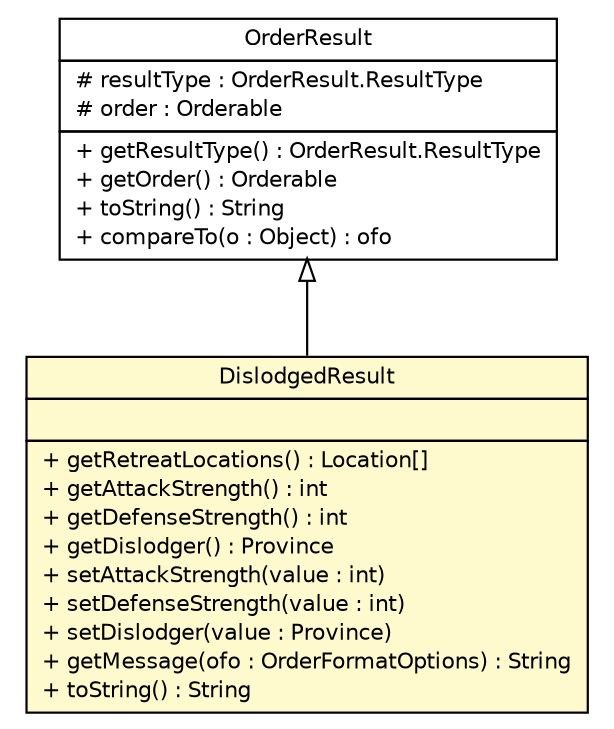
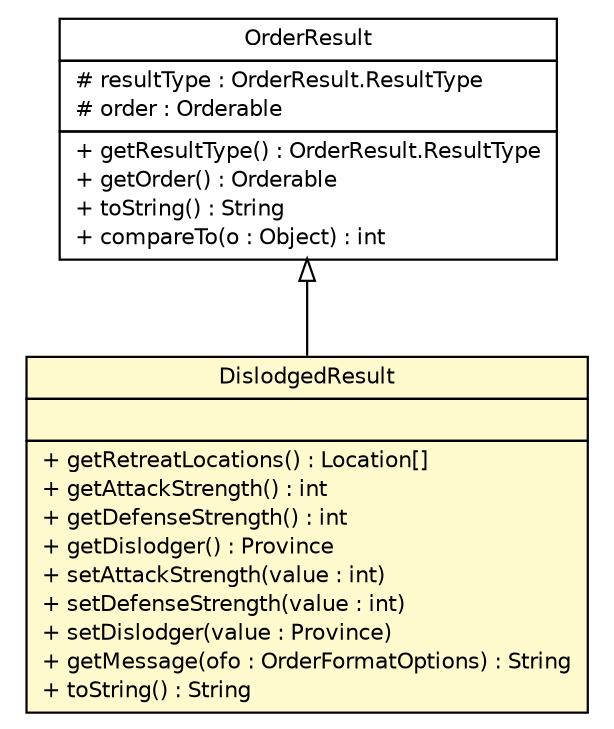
node "OrderResult": text "+ compareTo(o : Object) : ofo" -> "+ compareTo(o : Object) : int"
